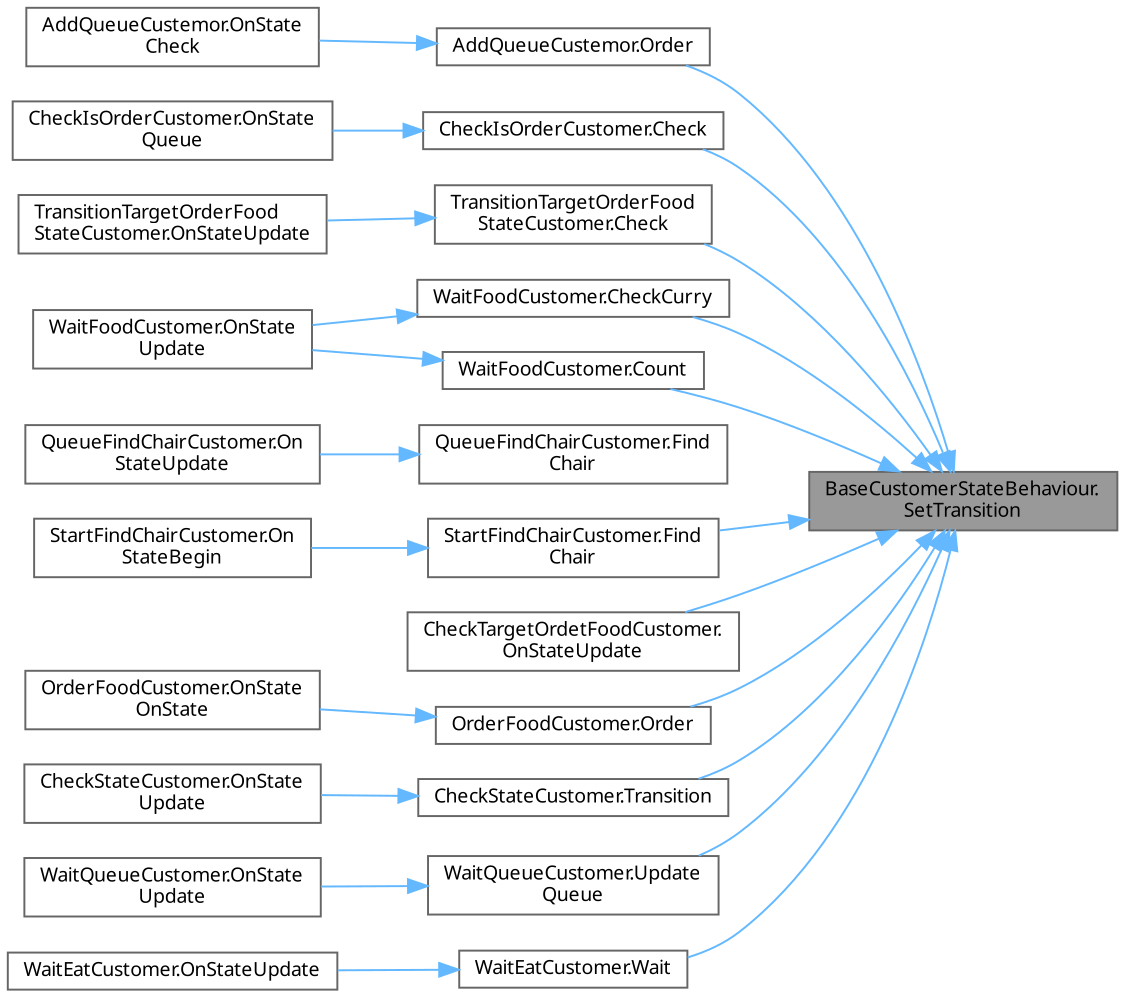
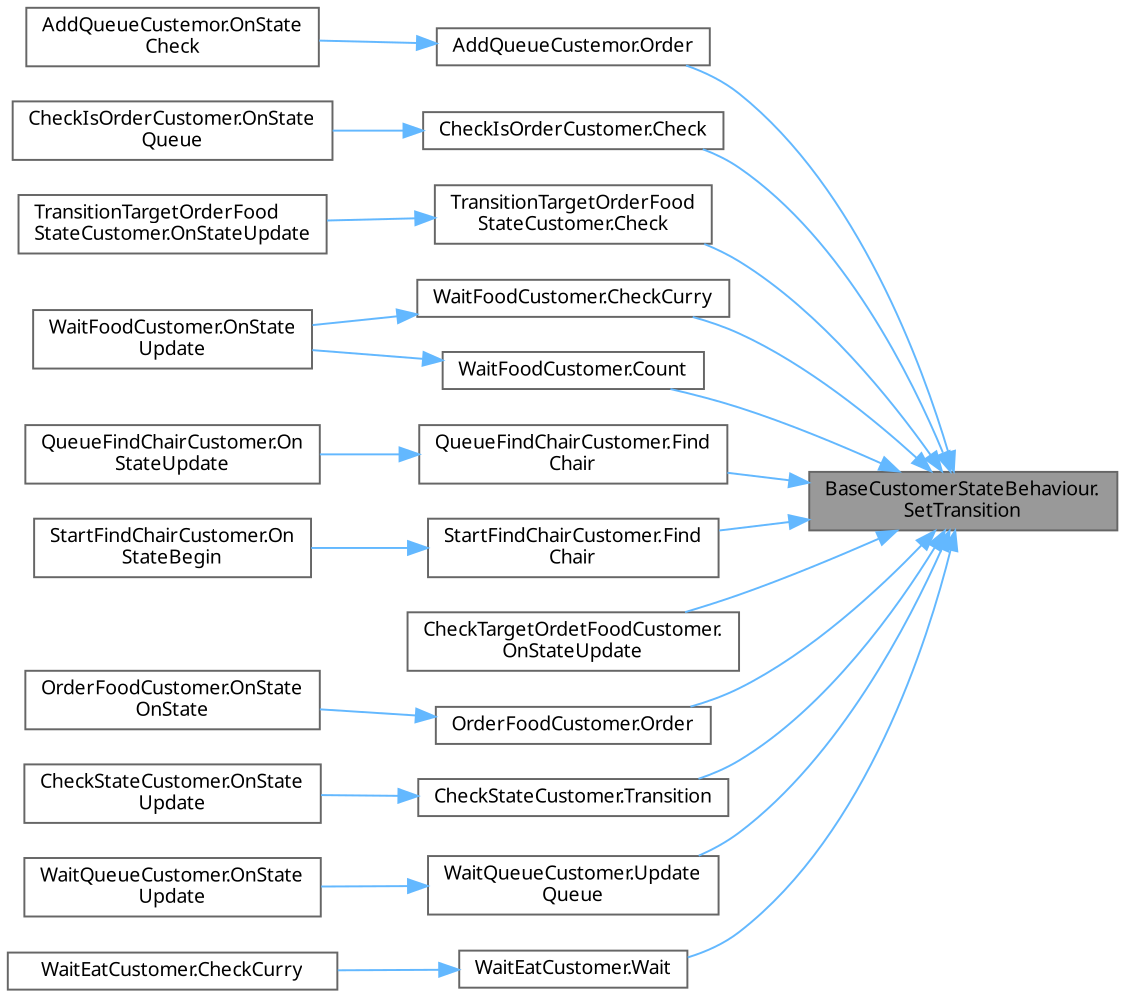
edge "QueueFindChairCustomer.Find Chair" -> "BaseCustomerStateBehaviour. SetTransition": added
node "WaitEatCustomer.OnStateUpdate": label "WaitEatCustomer.OnStateUpdate" -> "WaitEatCustomer.CheckCurry"
